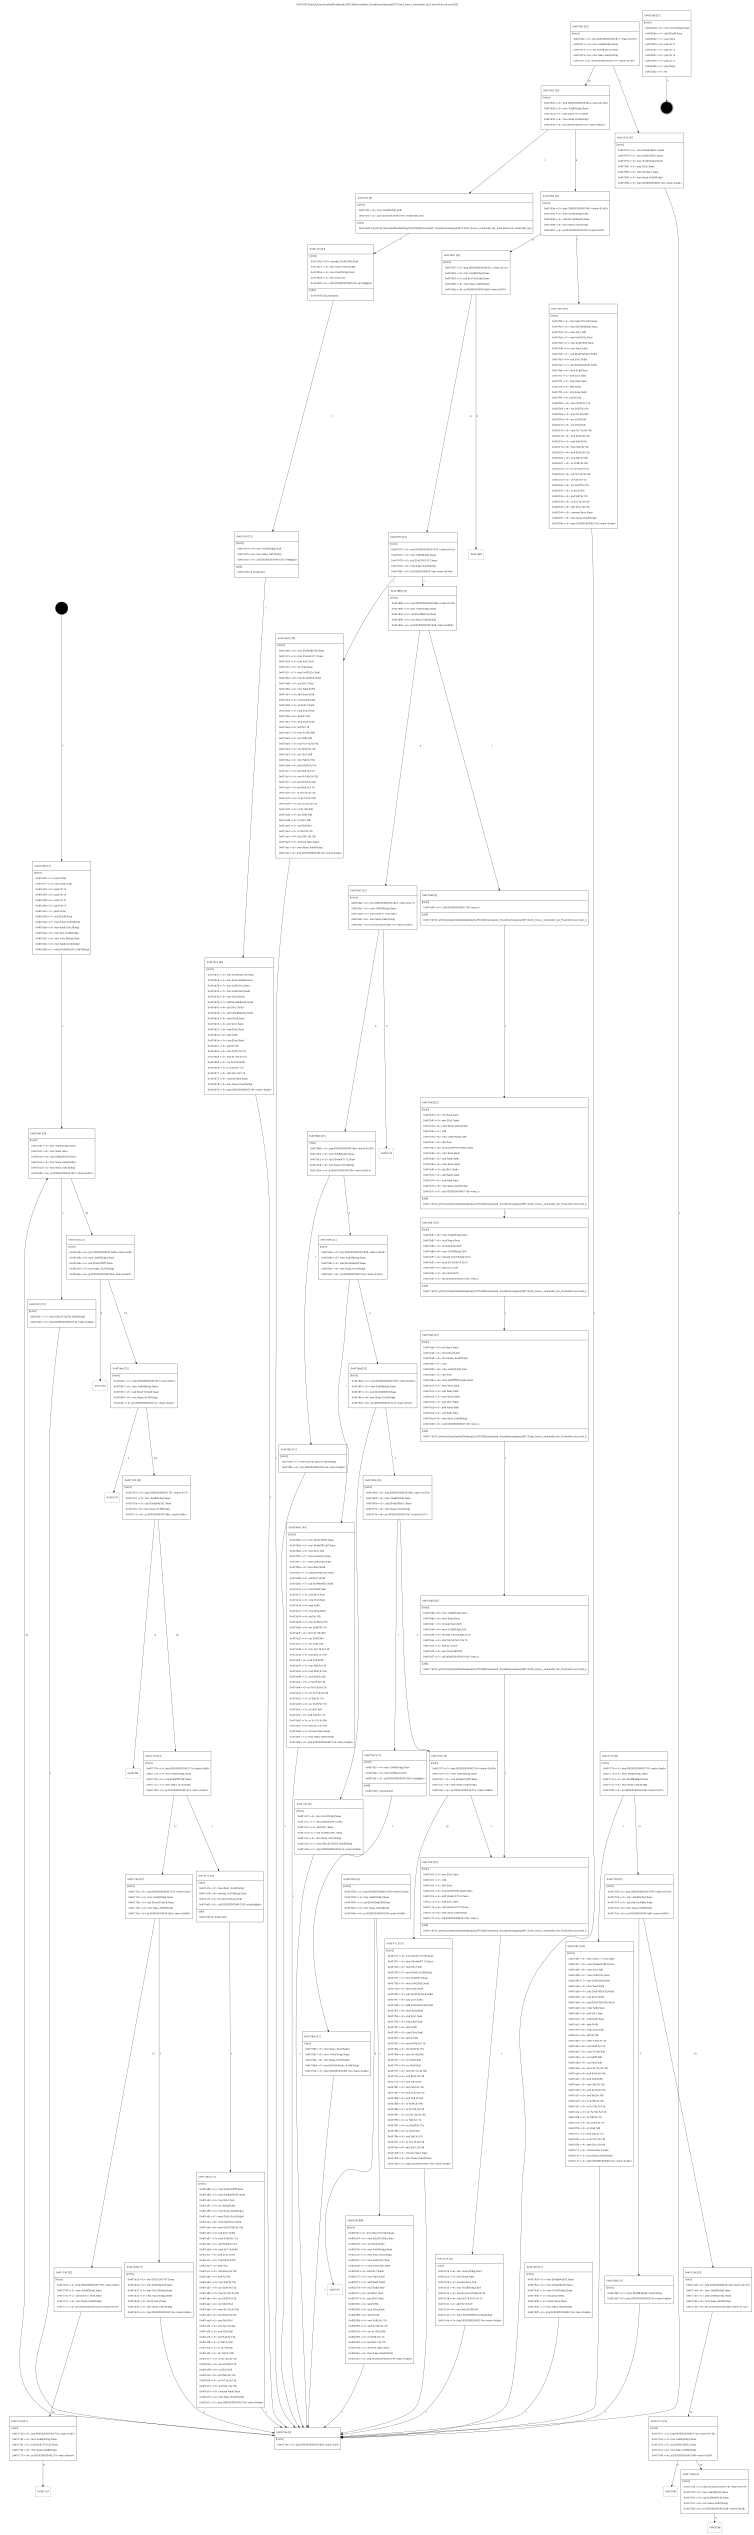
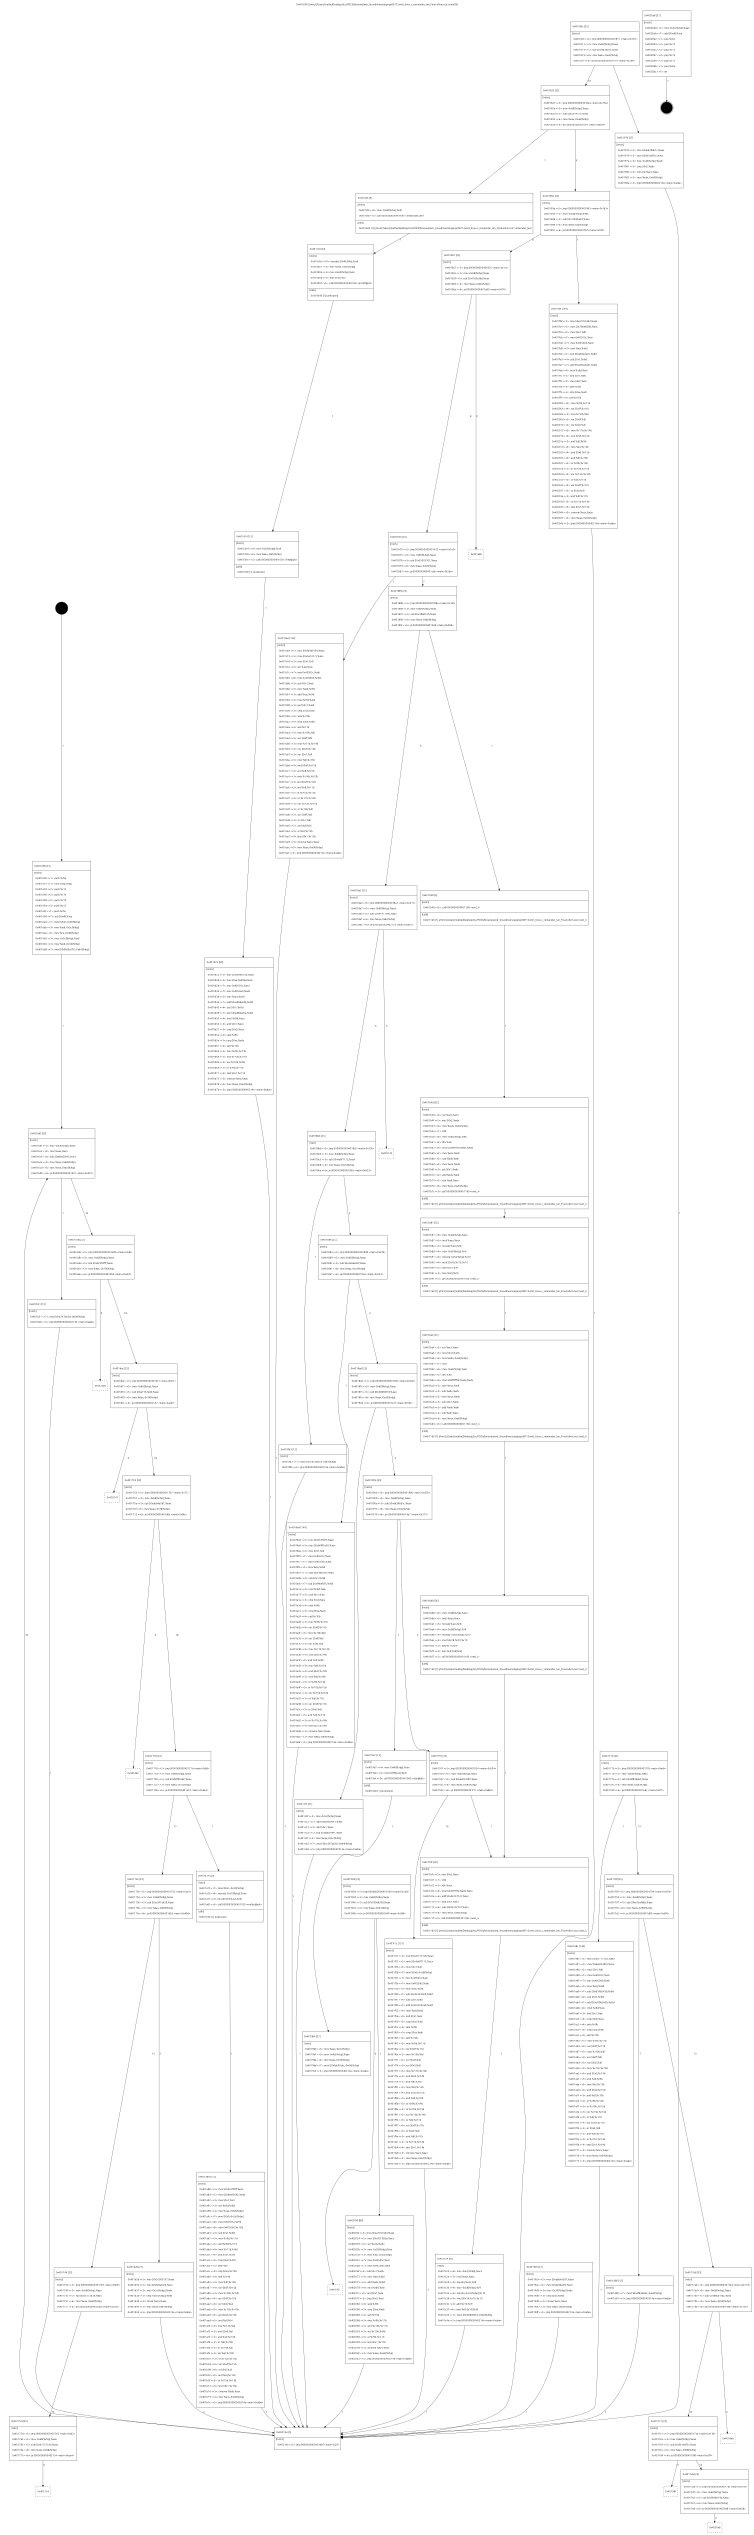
edge "0x4019b4 [21]" -> "0x40214e [5]": removed, label "1"
node "0x401deb": added
